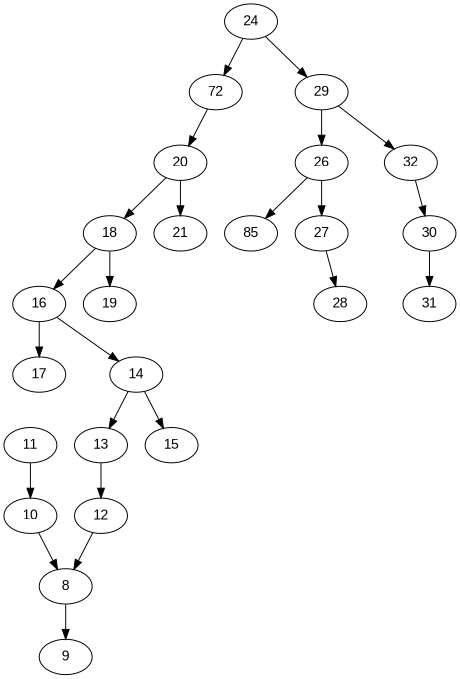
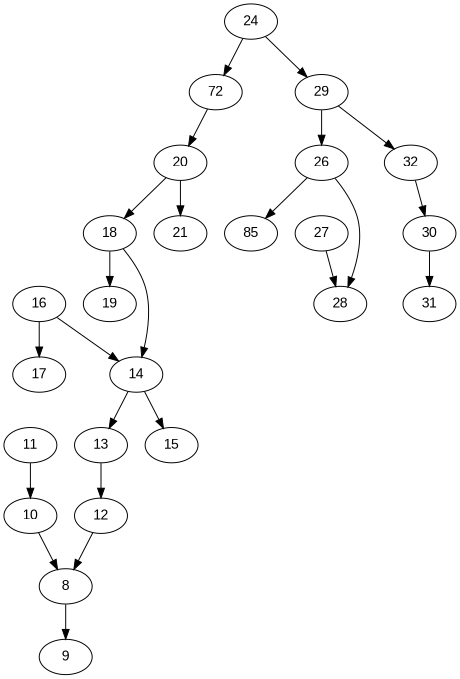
edge "26" -> "27": now "26" -> "28"
edge "18" -> "16": now "18" -> "14"
